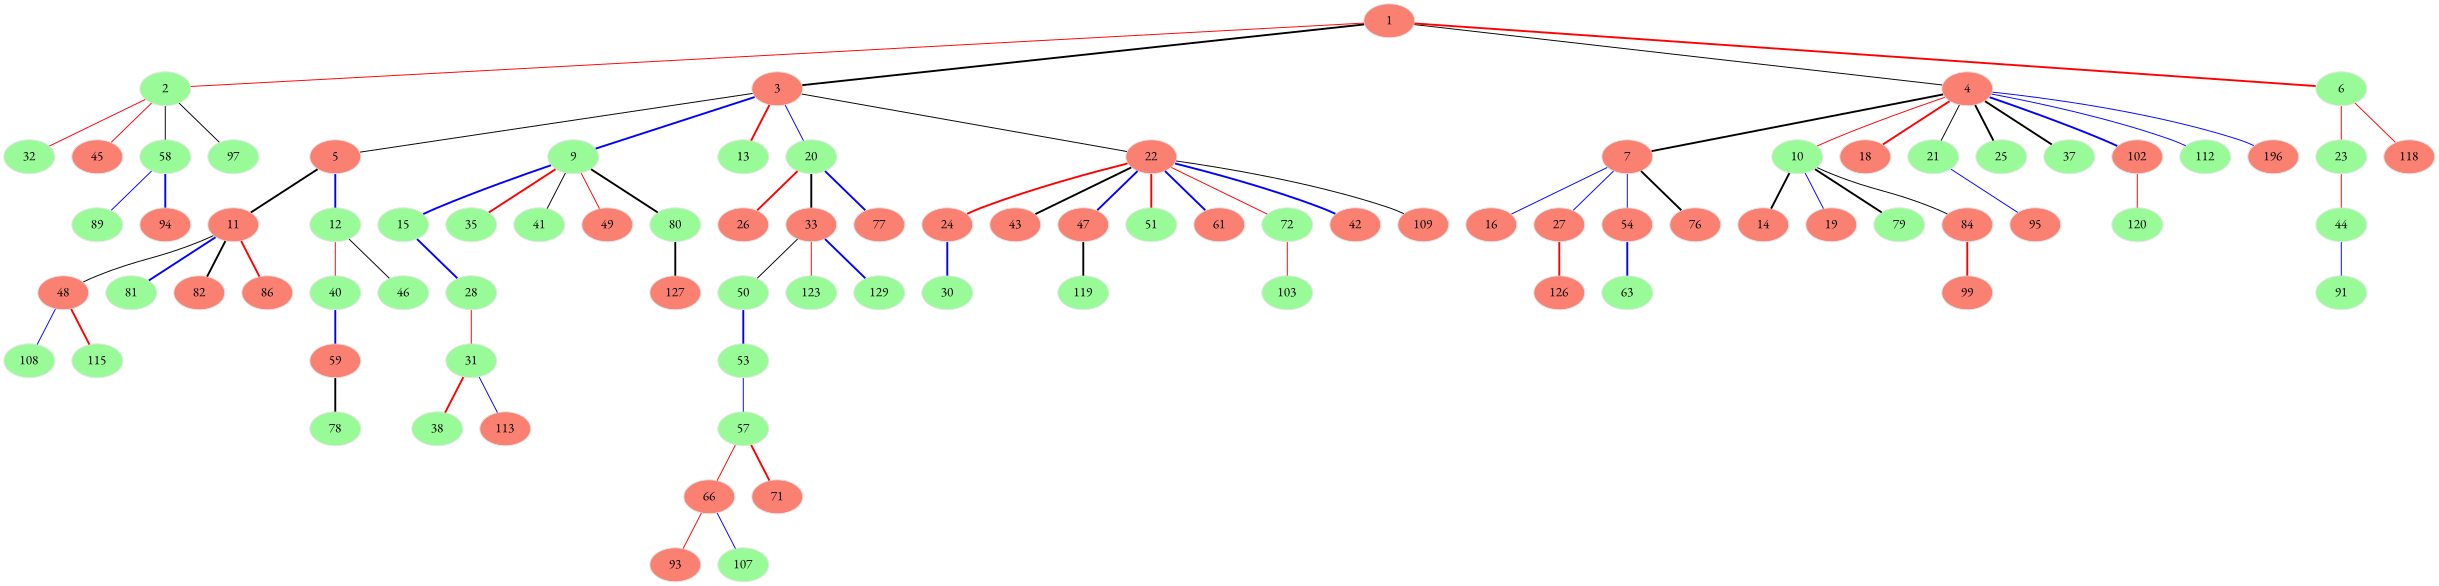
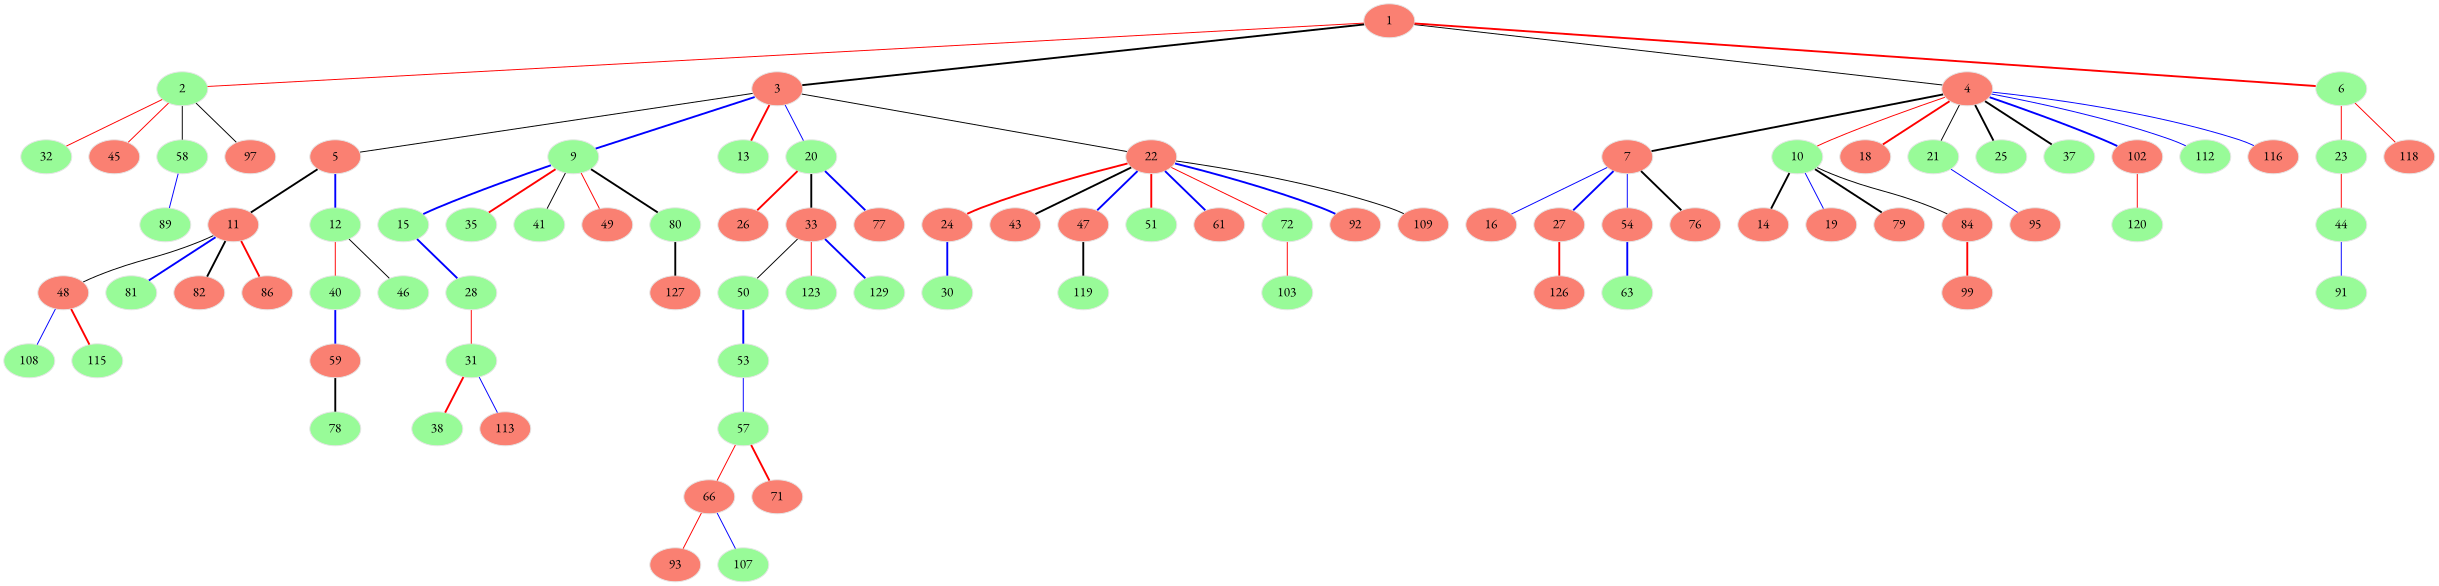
node "97": fillcolor palegreen -> salmon
node "196": label "196" -> "116"
edge "7" -- "27": style solid -> bold
node "94": removed
node "42": label "42" -> "92"
node "79": fillcolor palegreen -> salmon
